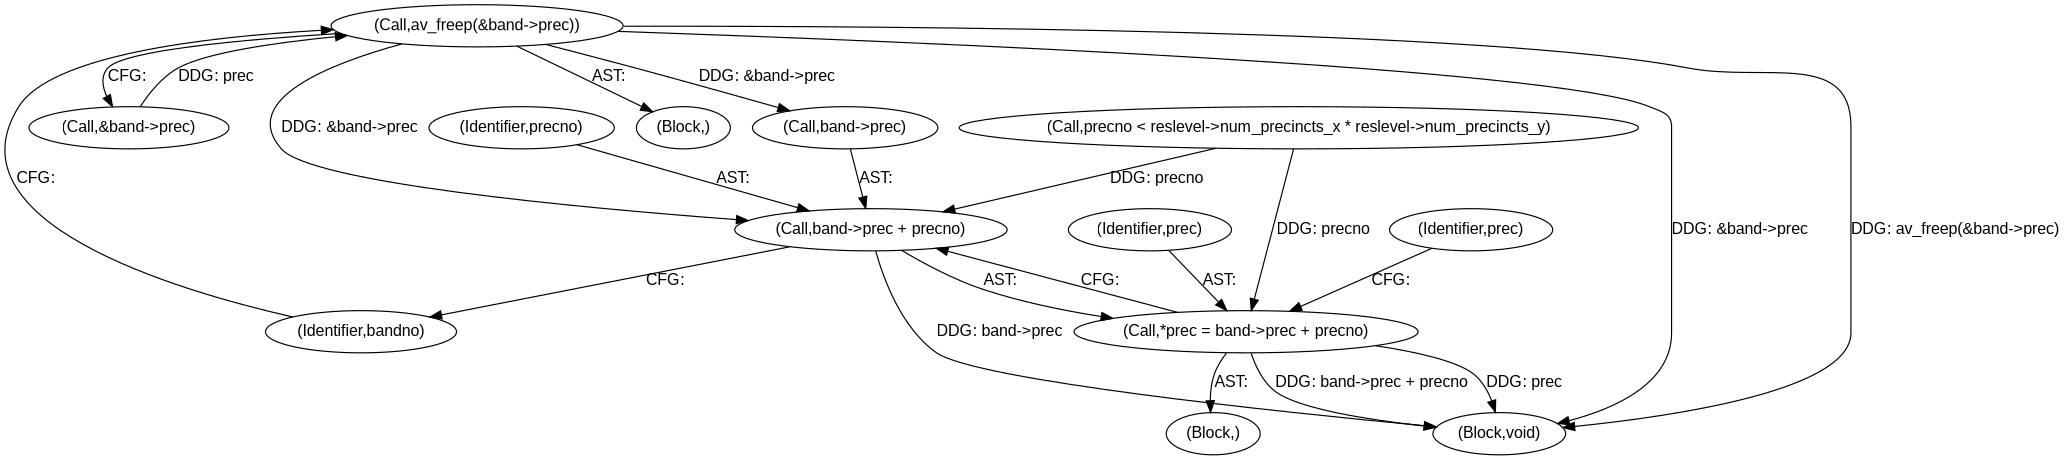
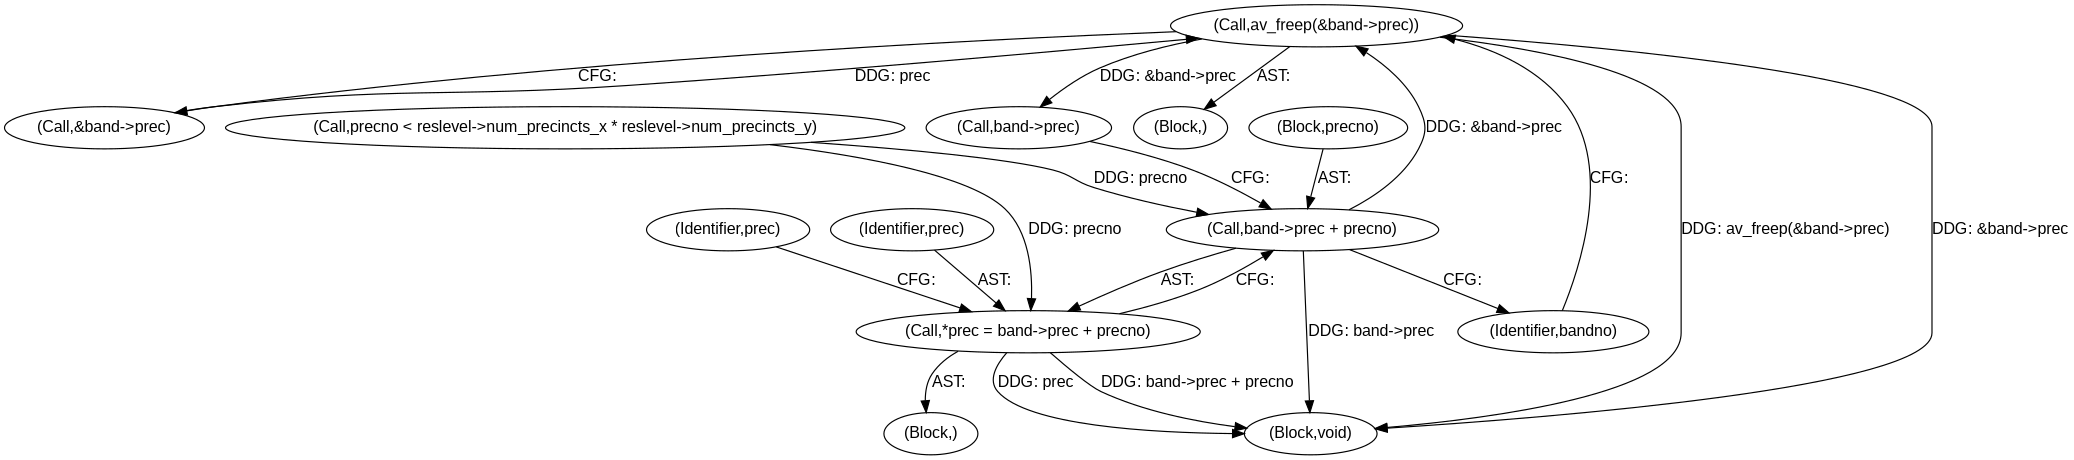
node "(Identifier,precno)": label "(Identifier,precno)" -> "(Block,precno)"
edge "(Call,band->prec)" -> "(Call,band->prec + precno)": label "AST: " -> "CFG: "
edge "(Call,av_freep(&band->prec))" -> "(Call,band->prec + precno)": reversed
